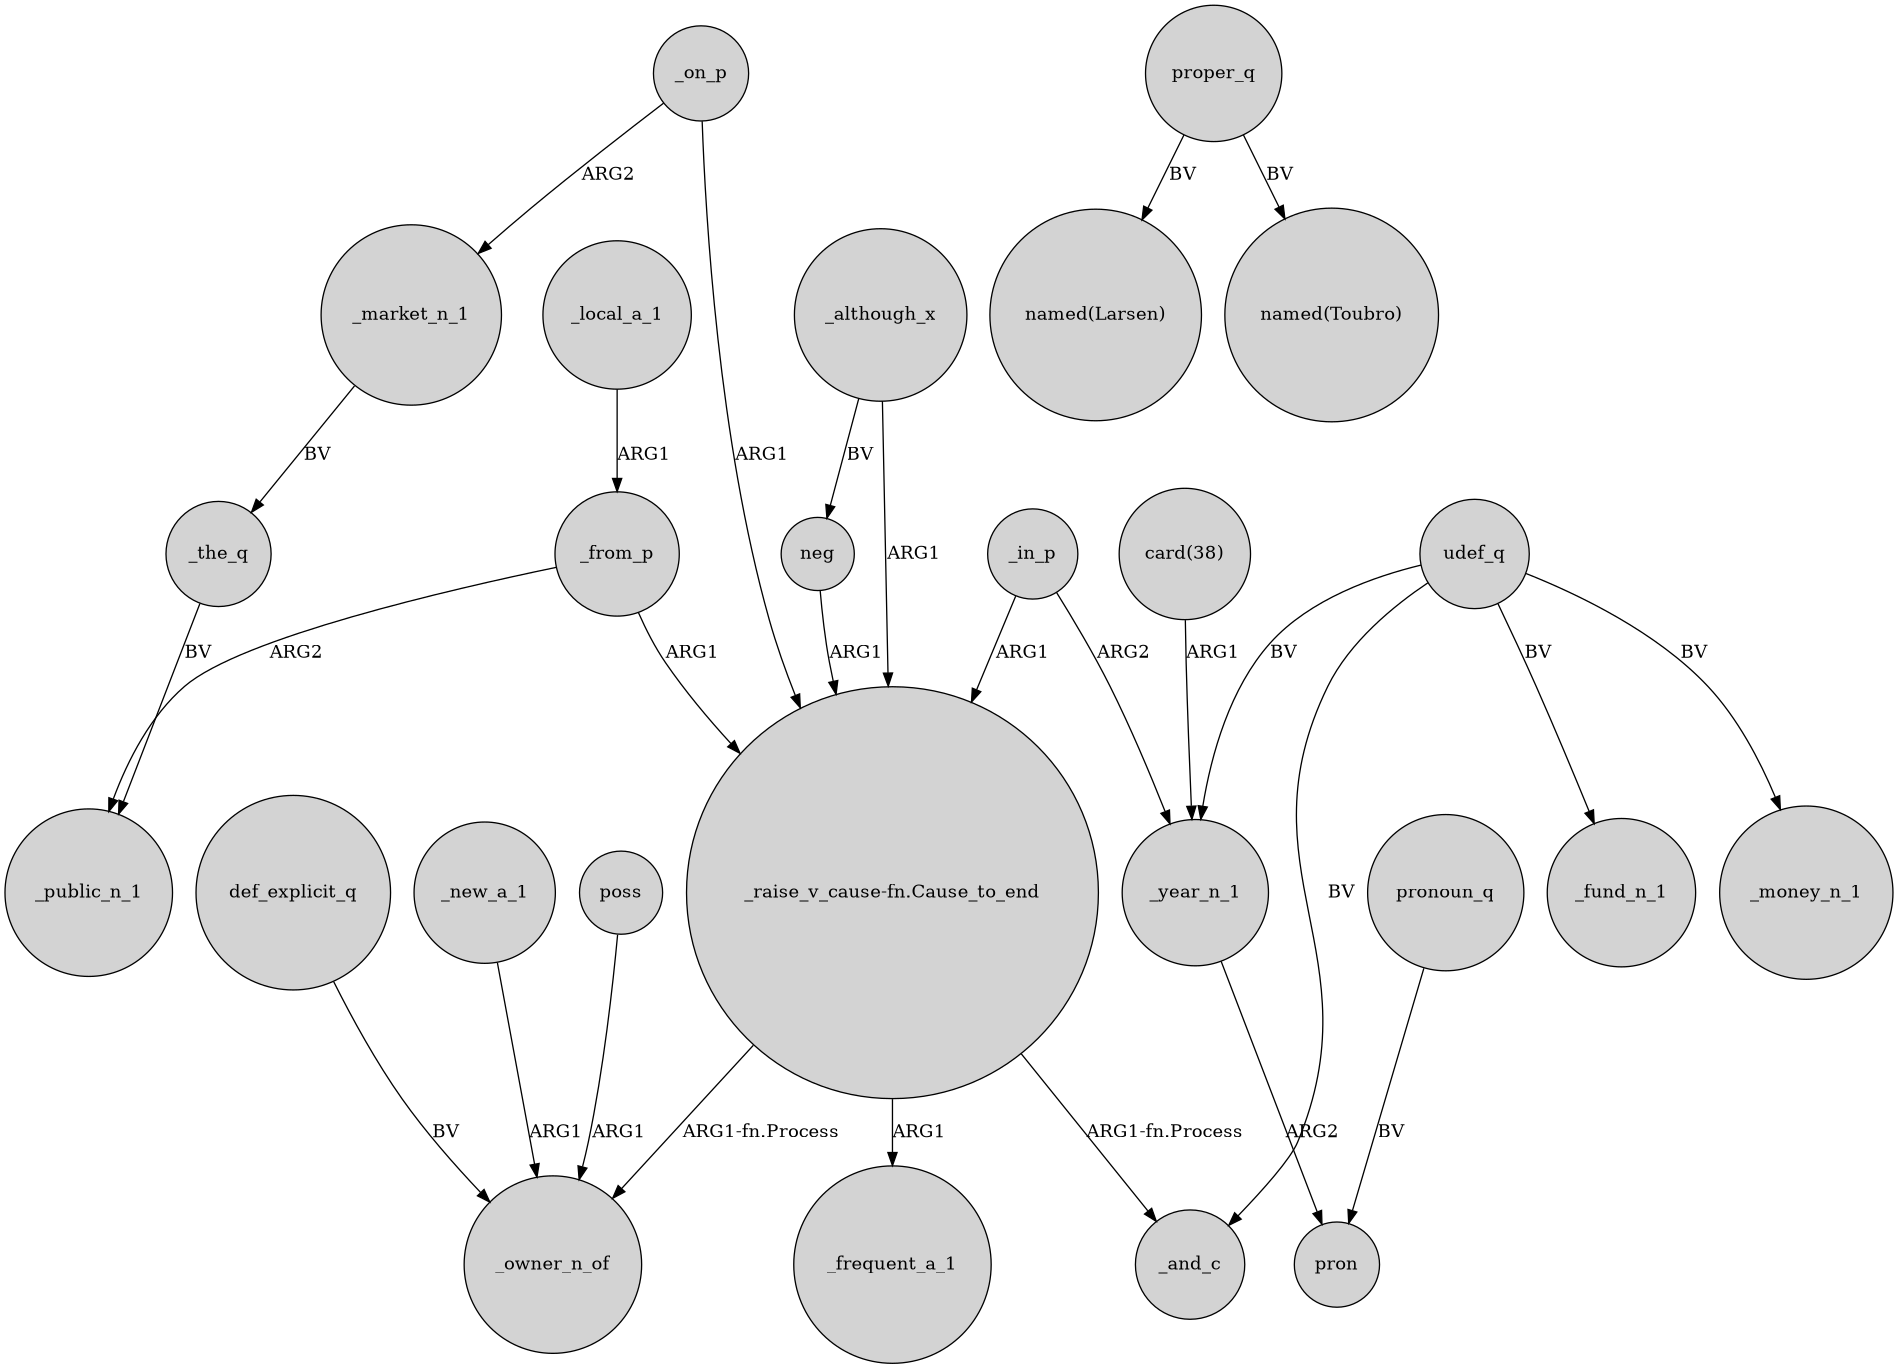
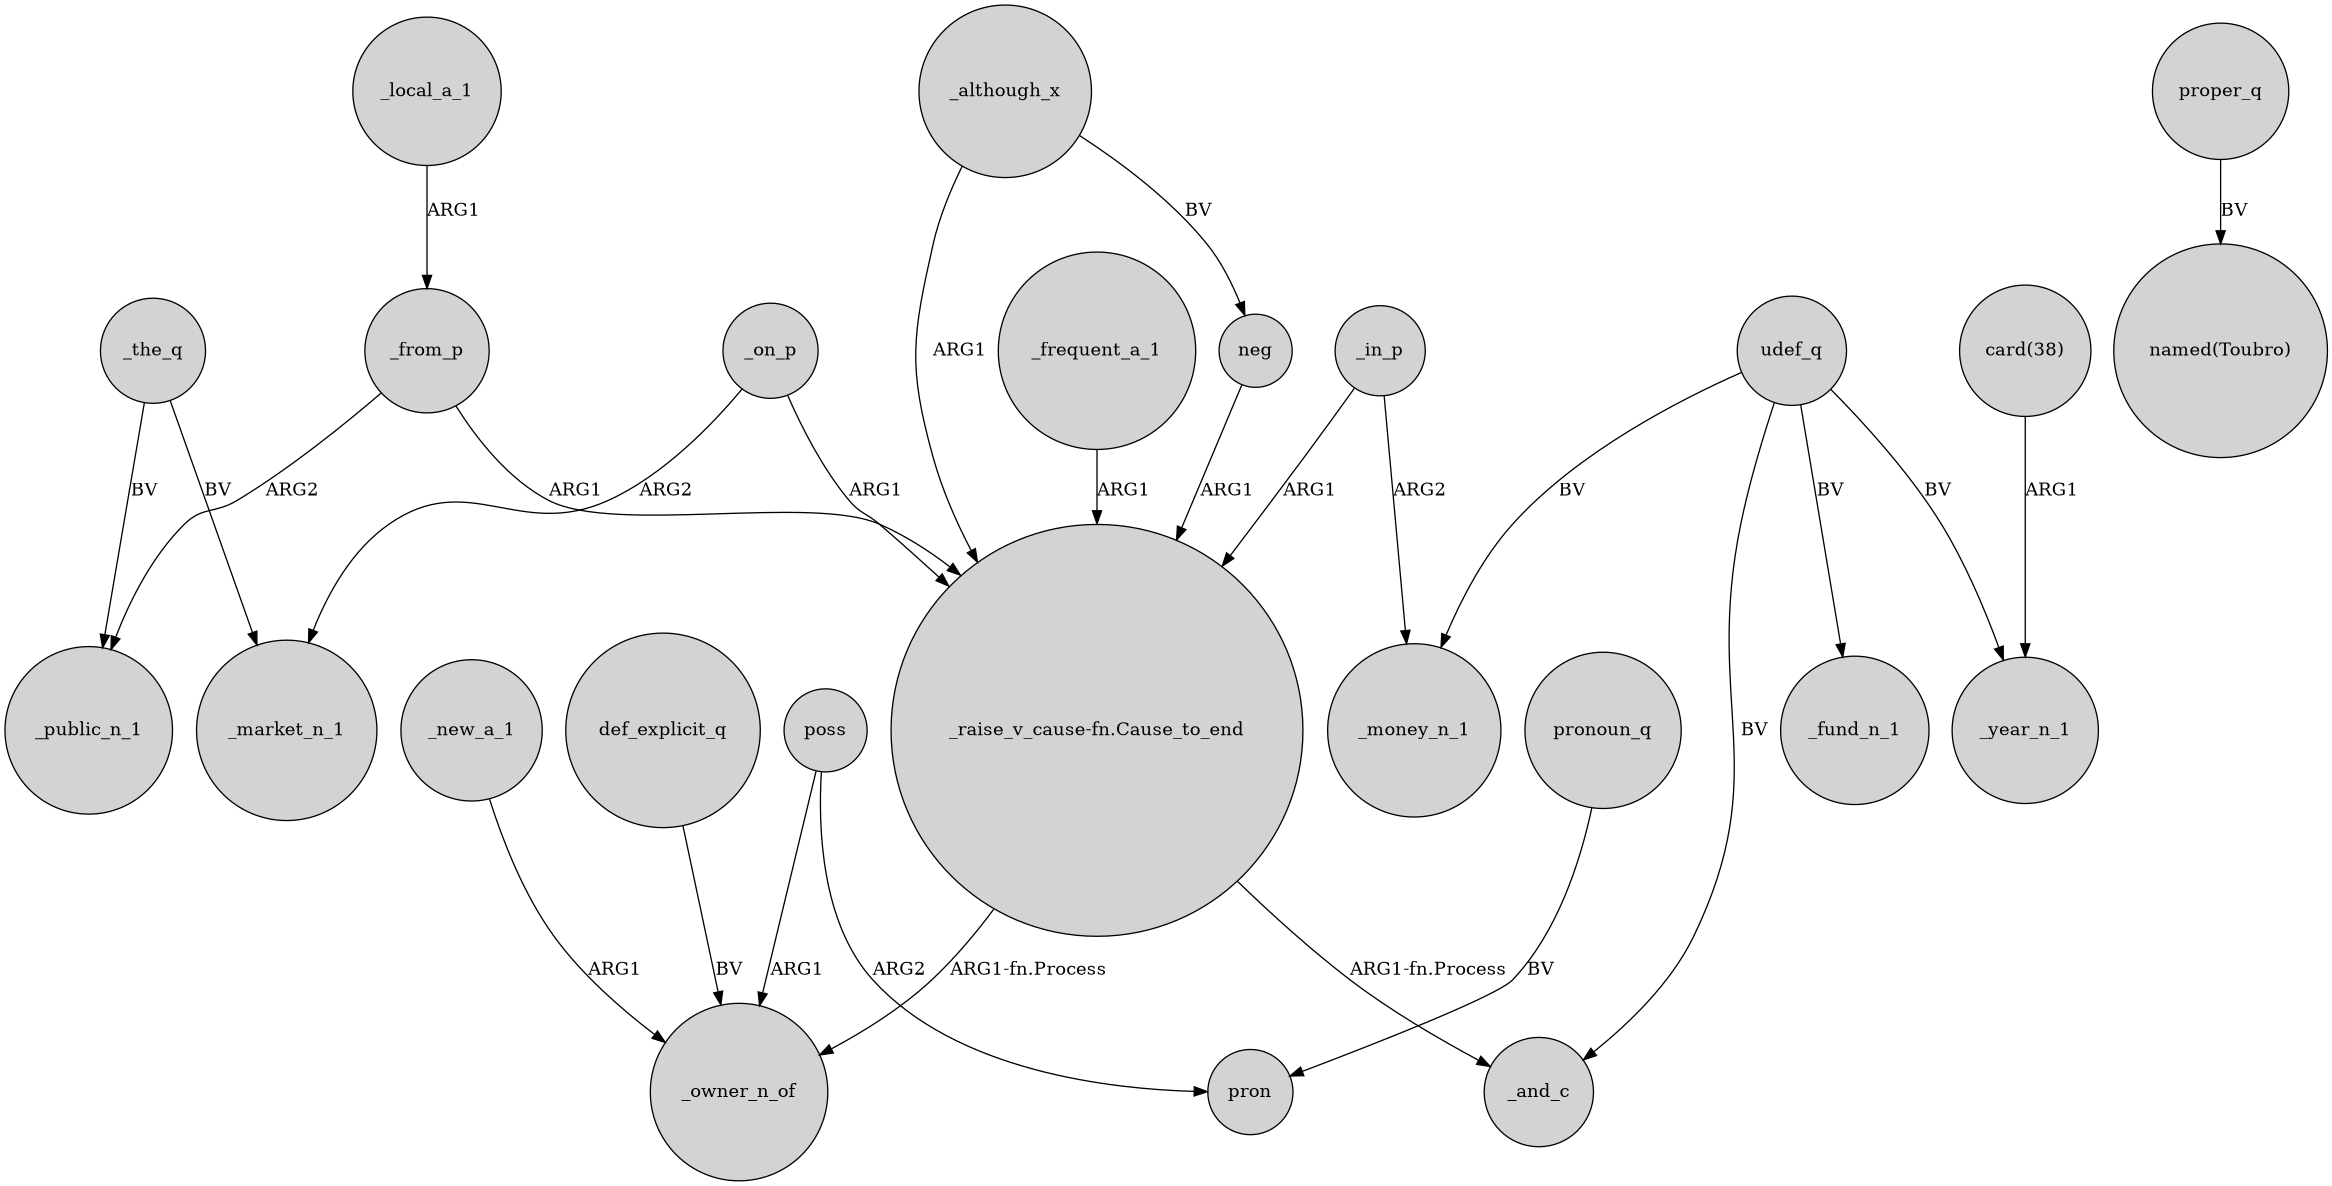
node "named(Larsen)": removed
edge "_market_n_1" -> "_the_q": reversed
edge "_in_p" -> "_year_n_1": now "_in_p" -> "_money_n_1"
edge "_year_n_1" -> "pron": now "poss" -> "pron"
edge "_raise_v_cause-fn.Cause_to_end" -> "_frequent_a_1": reversed
